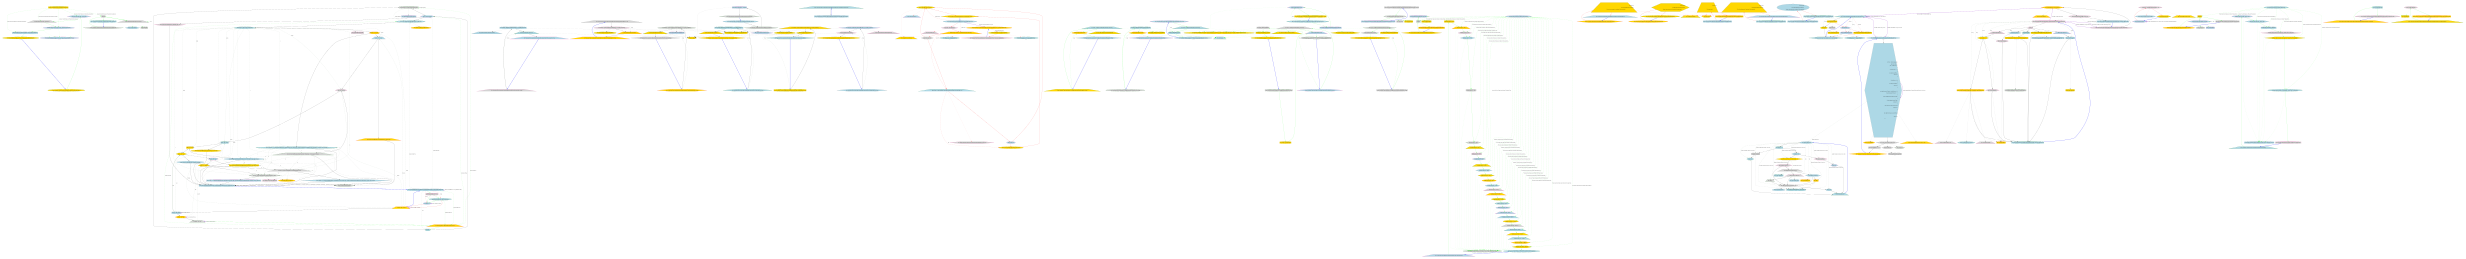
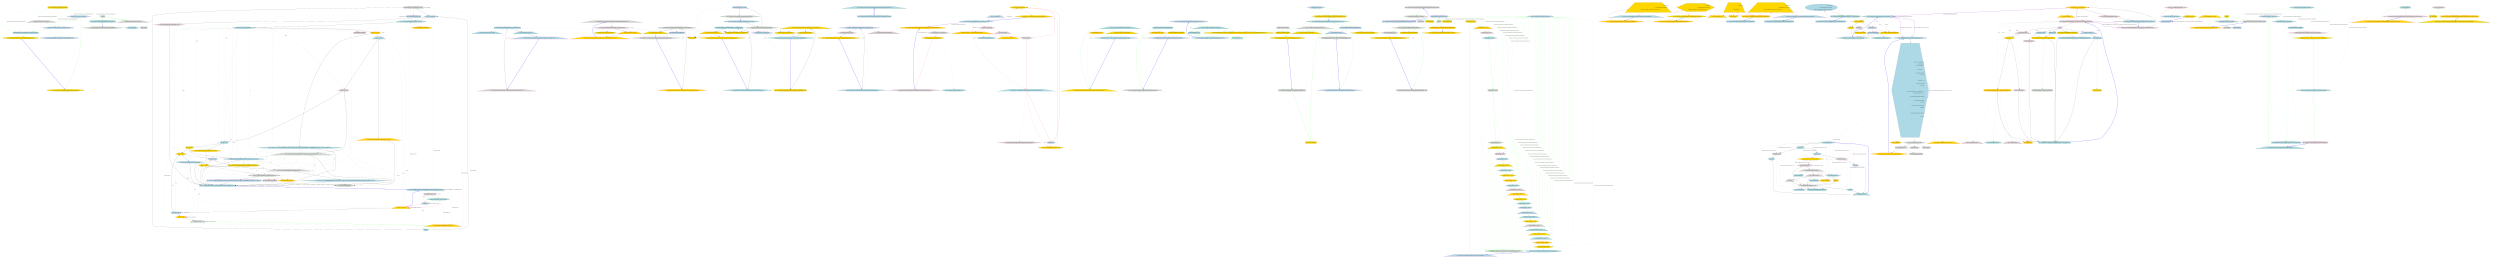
node "var humanizedEnum = Humanize(input)": added
